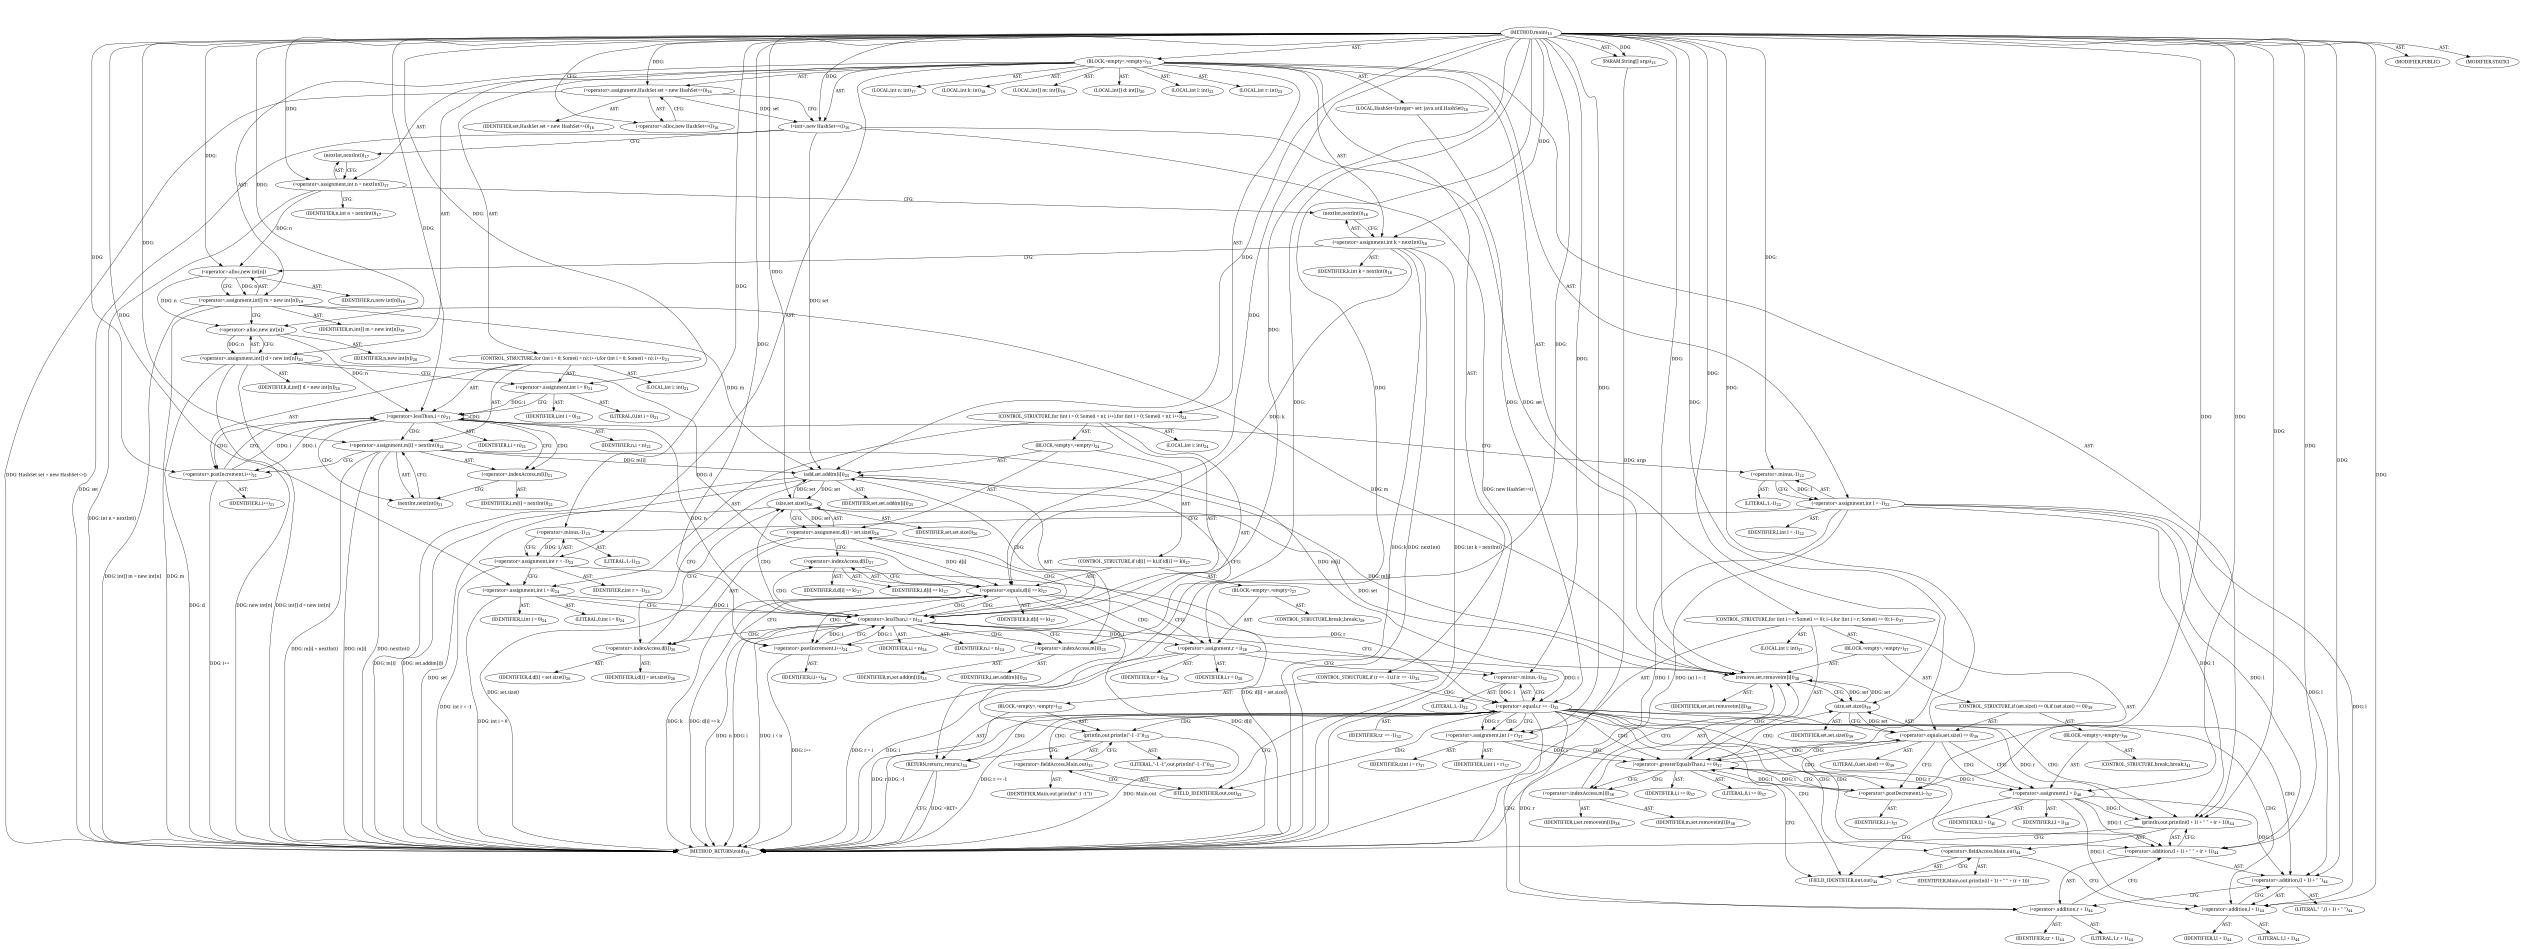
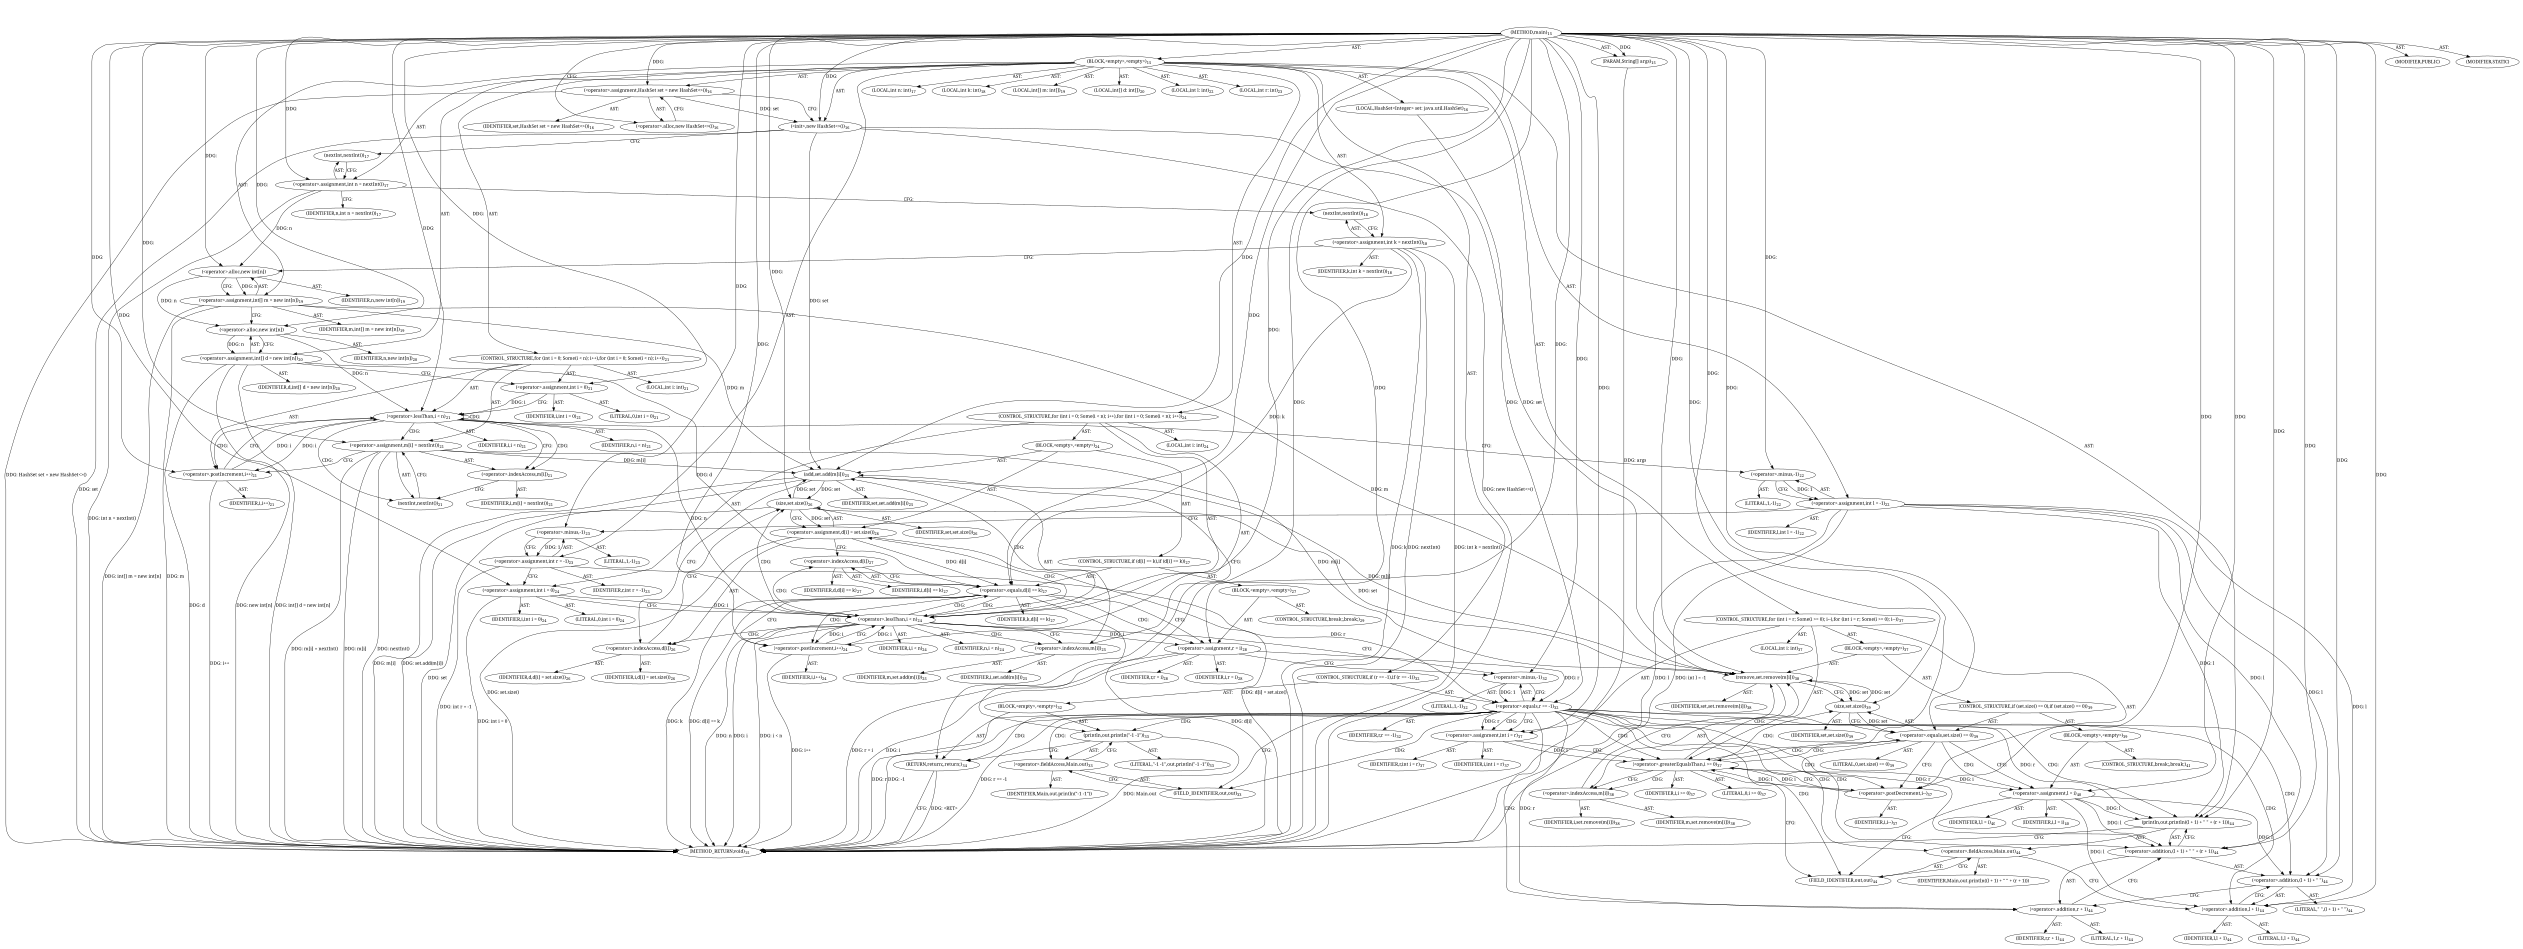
edge "(METHOD,main)" -> "(<operator>.assignment,int k = nextInt())": removed, label "DDG:"
edge "(CONTROL_STRUCTURE,if (r == -1),if (r == -1))" -> "(<operator>.equals,r == -1)": label "CDG: " -> "AST: "
edge "(IDENTIFIER,r,r == -1)" -> "(<operator>.equals,r == -1)": reversed
